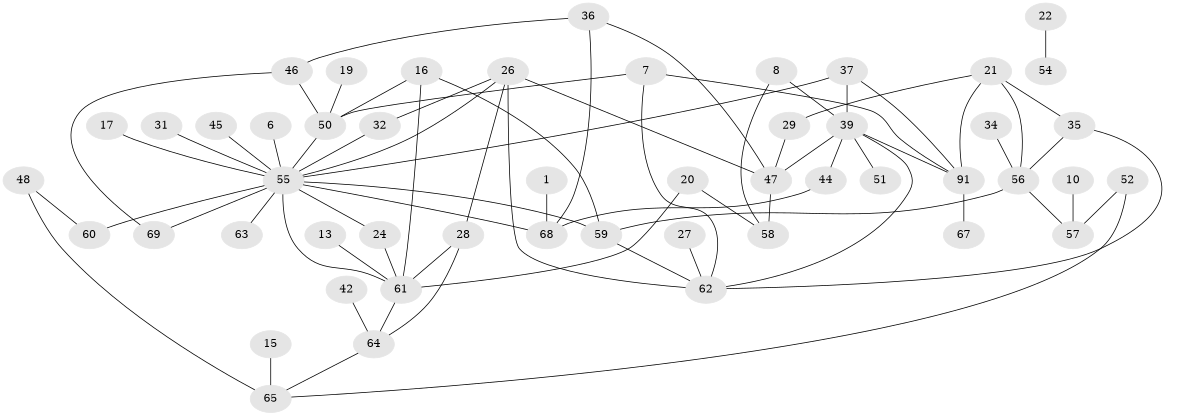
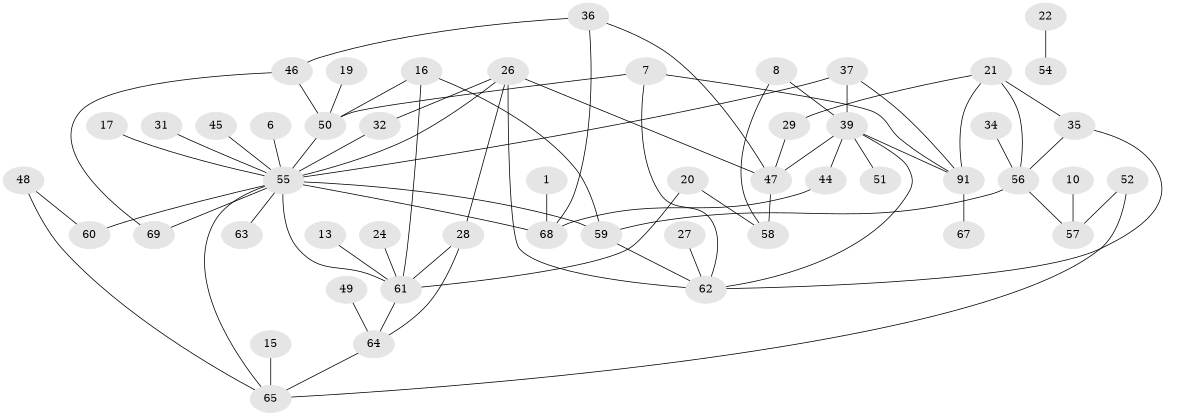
edge "55" -- "24": now "55" -- "65"
node "42": label "42" -> "49"
